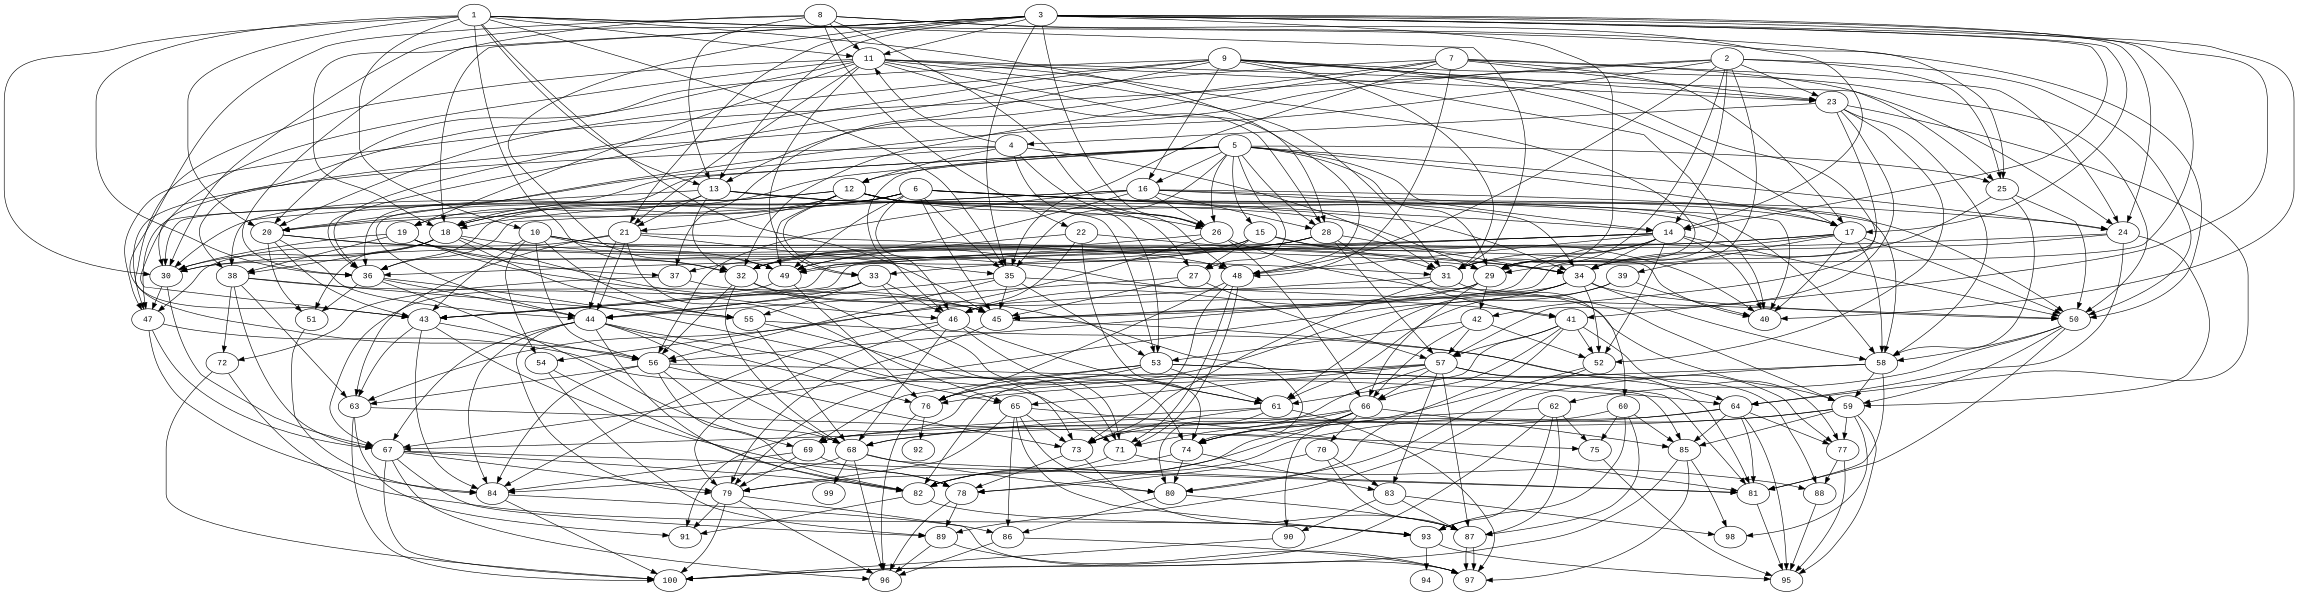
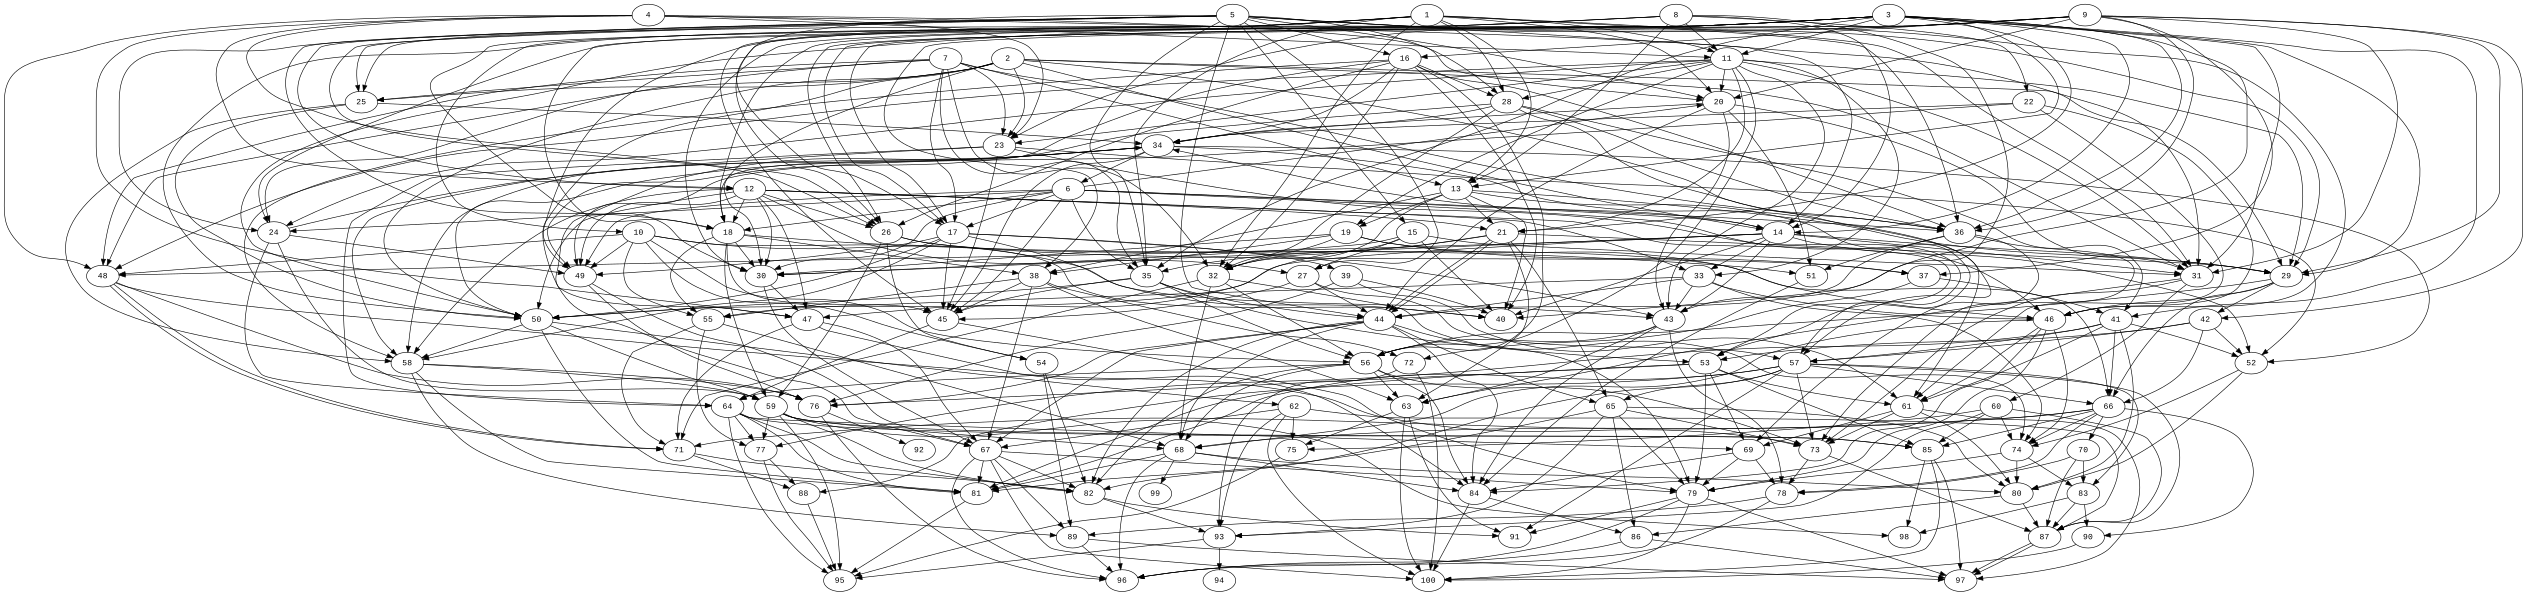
edge "23" -> "4": reversed
edge "6" -> "34": reversed
